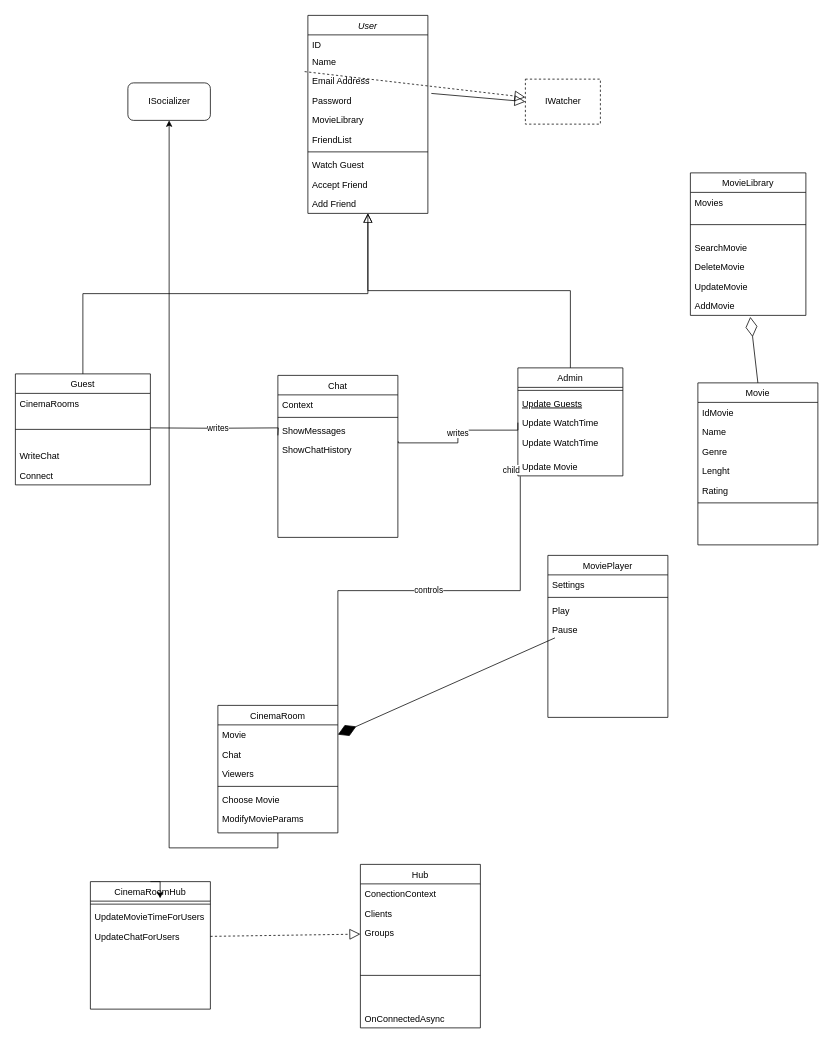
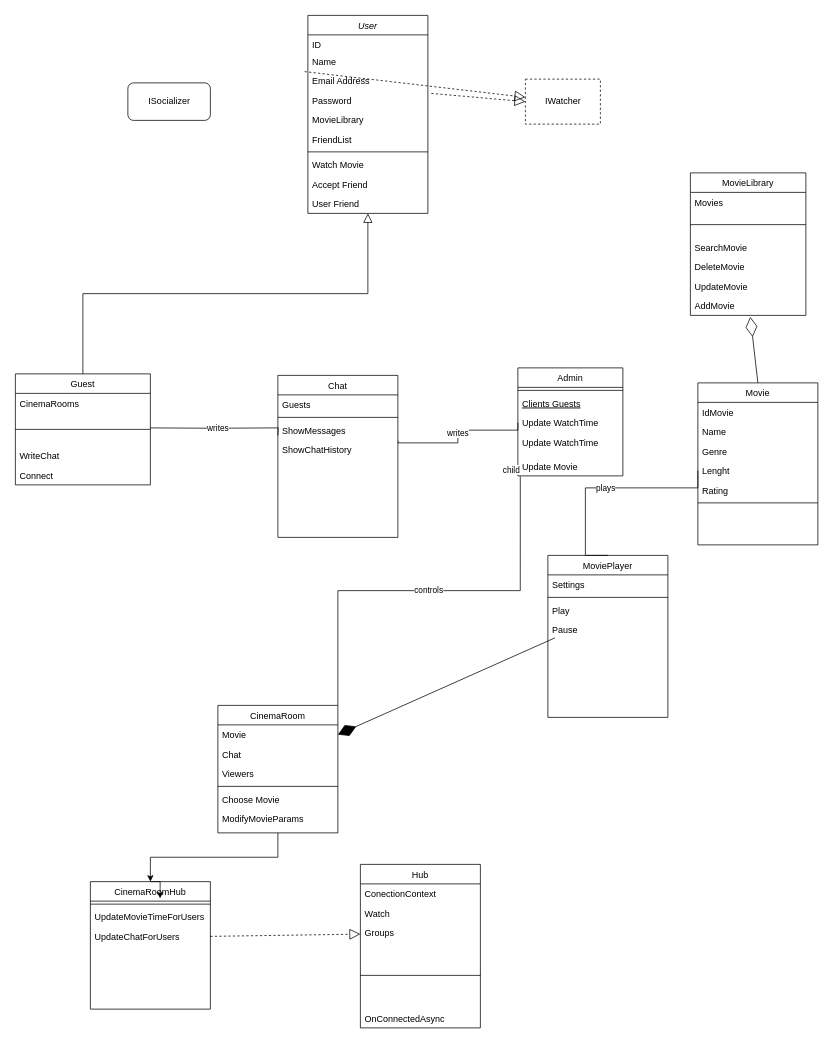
edge "Password" -> "IWatcher": style solid -> dashed
node "Watch Guest": label "Watch Guest" -> "Watch Movie"
node "Add Friend": label "Add Friend" -> "User Friend"
edge "Guest" -> "User": arrowhead open -> block
edge "Admin" -> "User": removed
node "Update Guests": label "Update Guests" -> "Clients Guests"
node "Context": label "Context" -> "Guests"
edge "Lenght" -- "MoviePlayer": added, label "plays"
edge "CinemaRoom" -> "ISocializer": now "CinemaRoom" -> "CinemaRoomHub"
node "Clients": label "Clients" -> "Watch"
